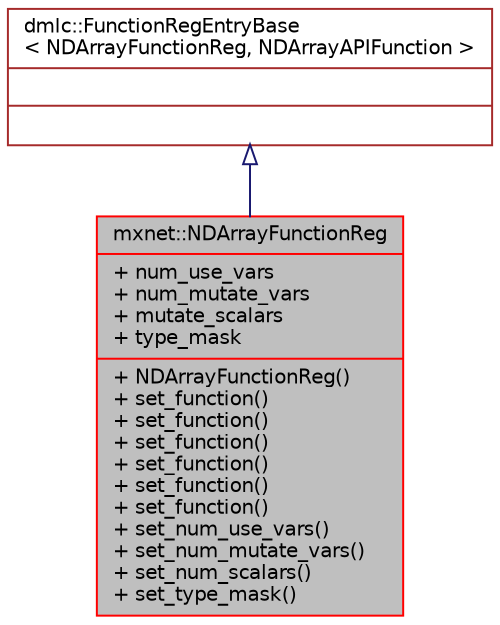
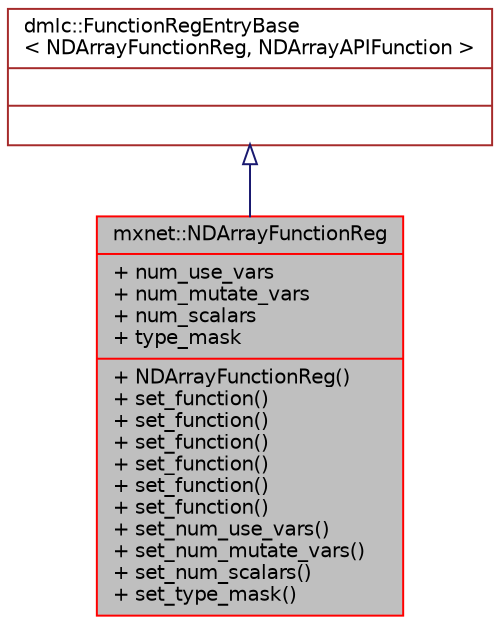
node "mxnet::NDArrayFunctionReg": text "+ mutate_scalars" -> "+ num_scalars"
